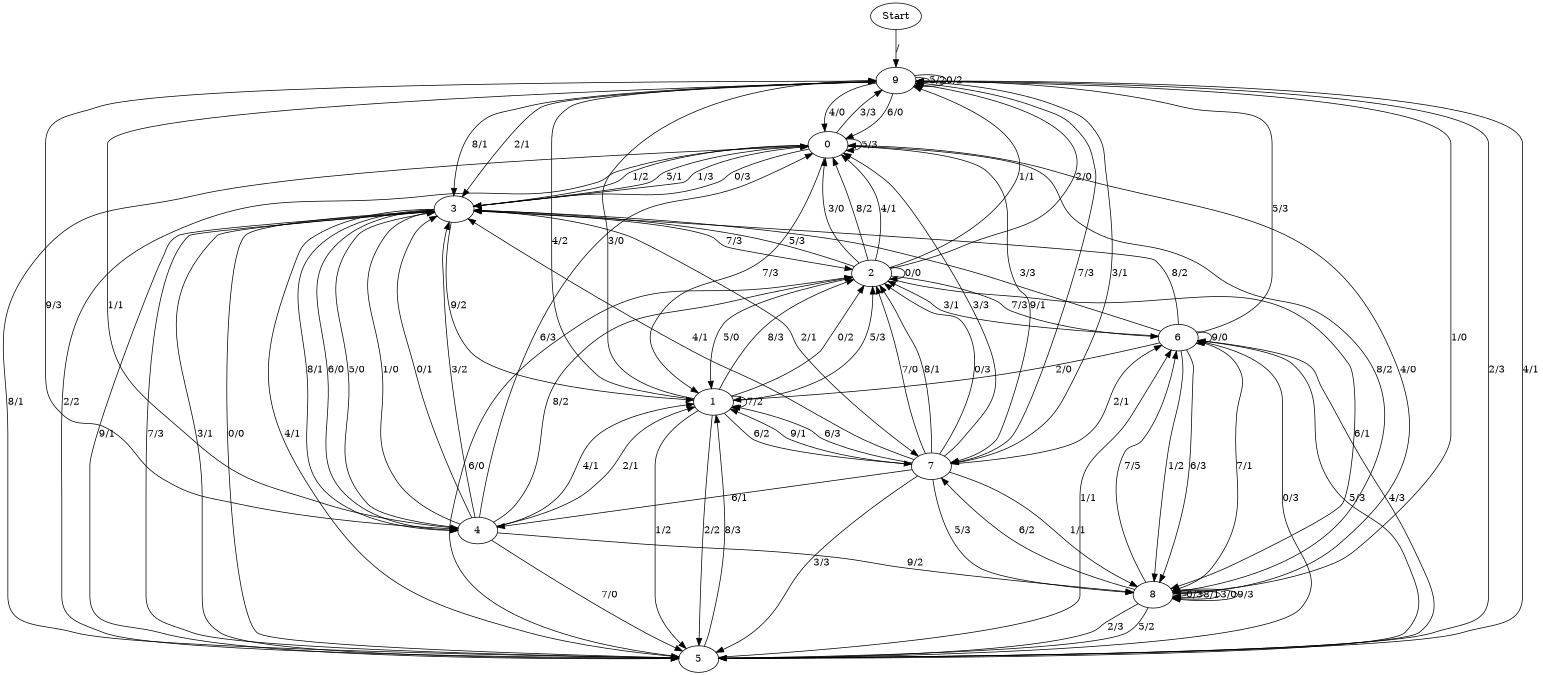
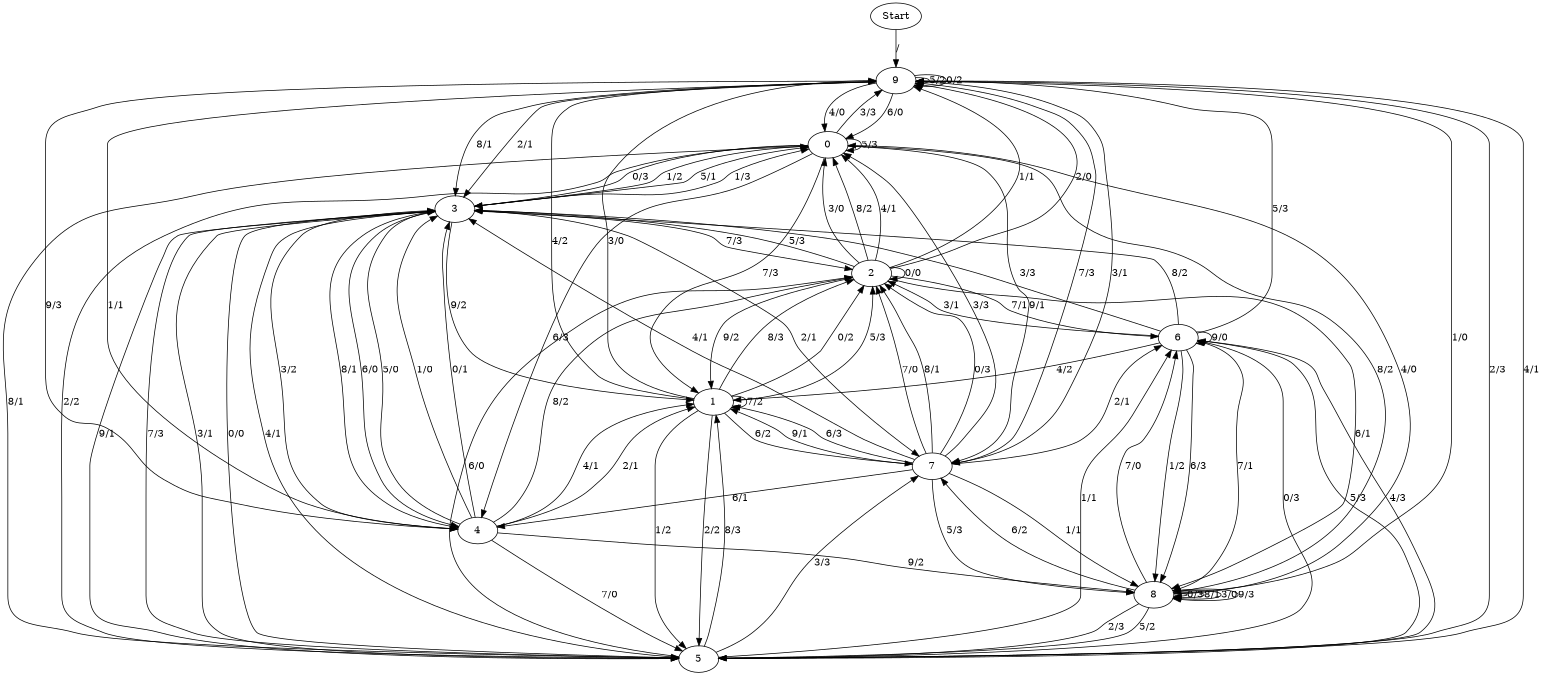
edge "4" -> "0": reversed
edge "2" -> "6": label "7/3" -> "7/1"
edge "2" -> "1": label "5/0" -> "9/2"
edge "6" -> "1": label "2/0" -> "4/2"
edge "8" -> "6": label "7/5" -> "7/0"
edge "7" -> "5": reversed
